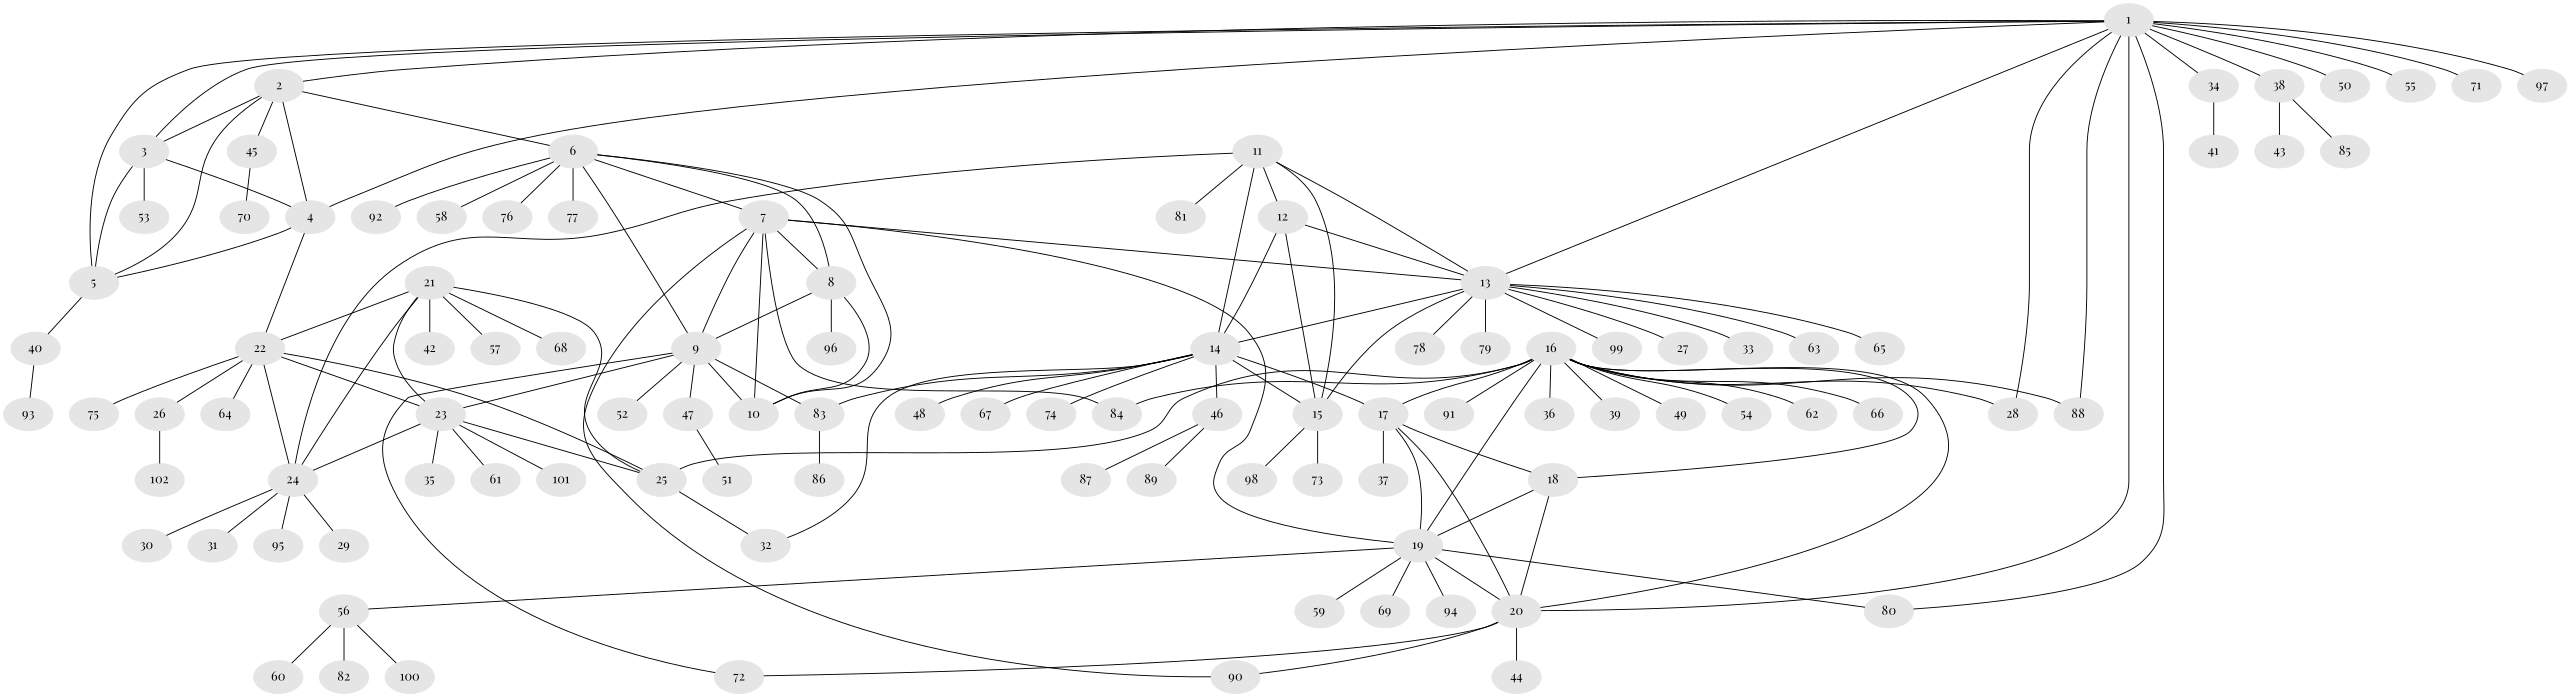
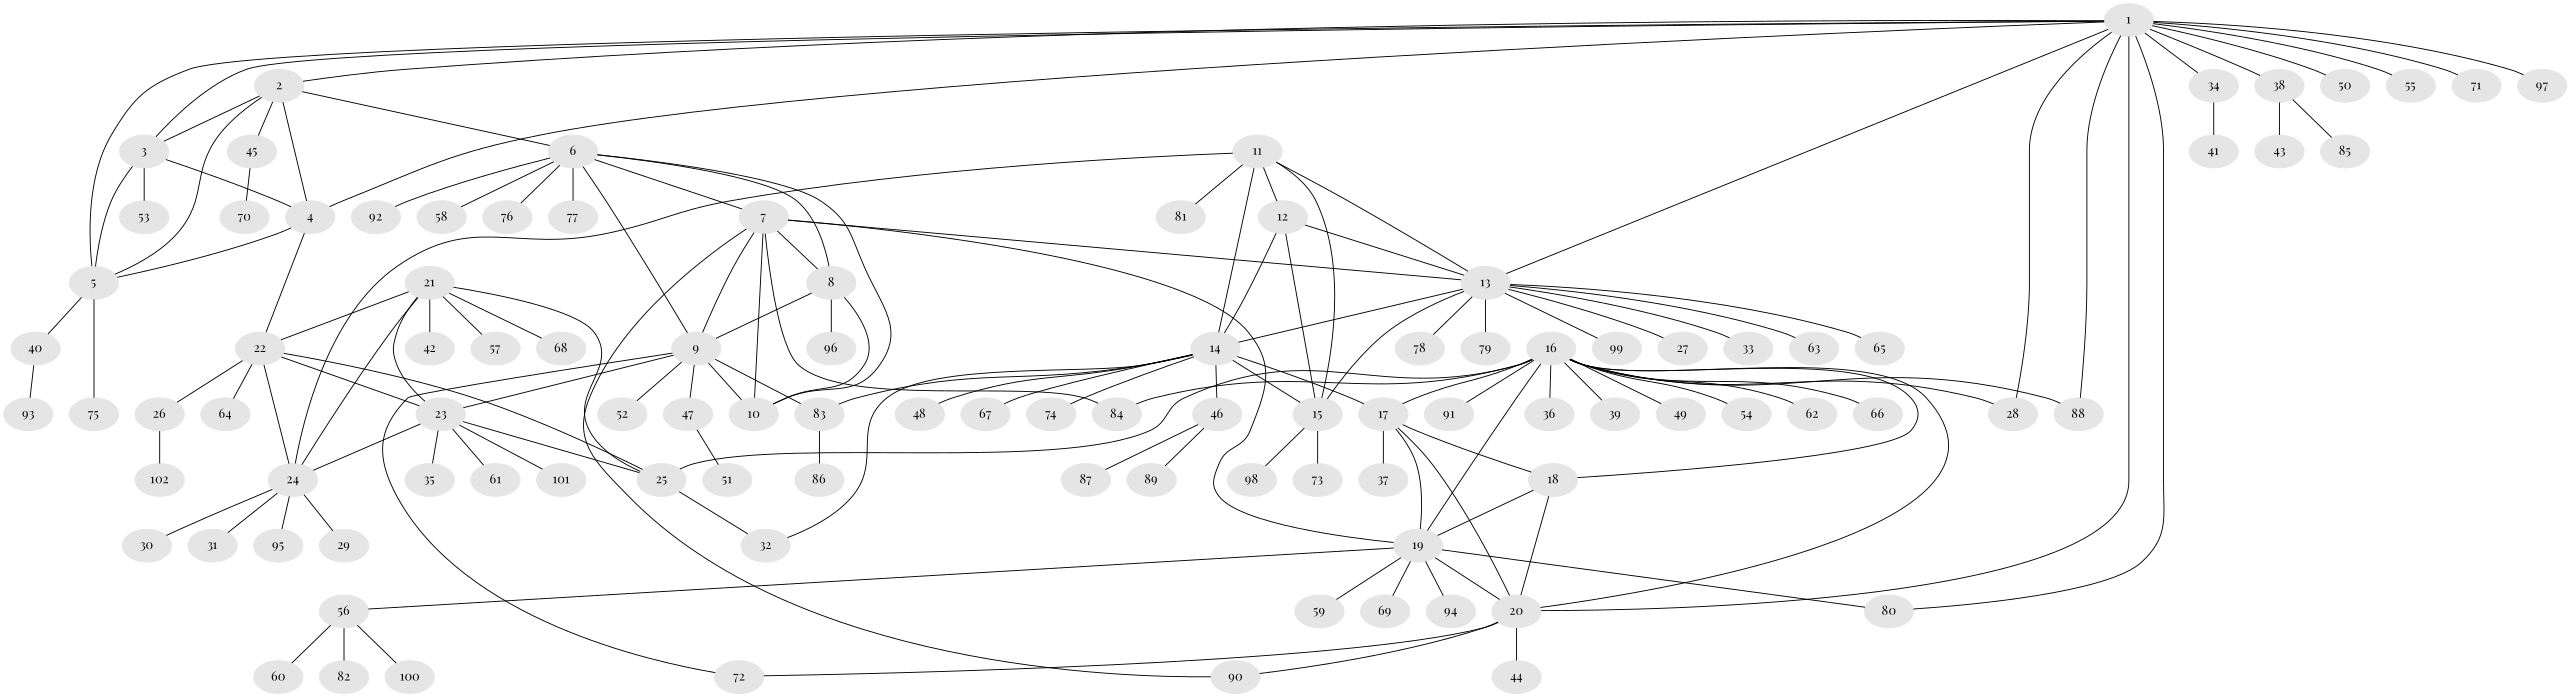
edge "22" -- "75": now "5" -- "75"
